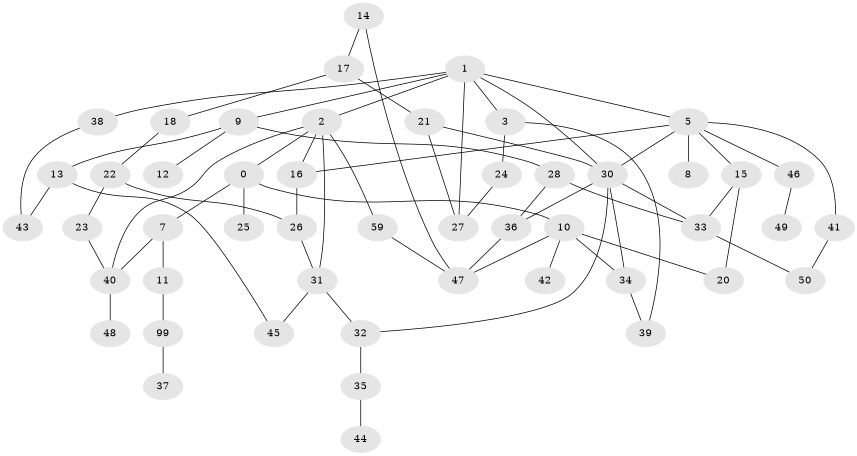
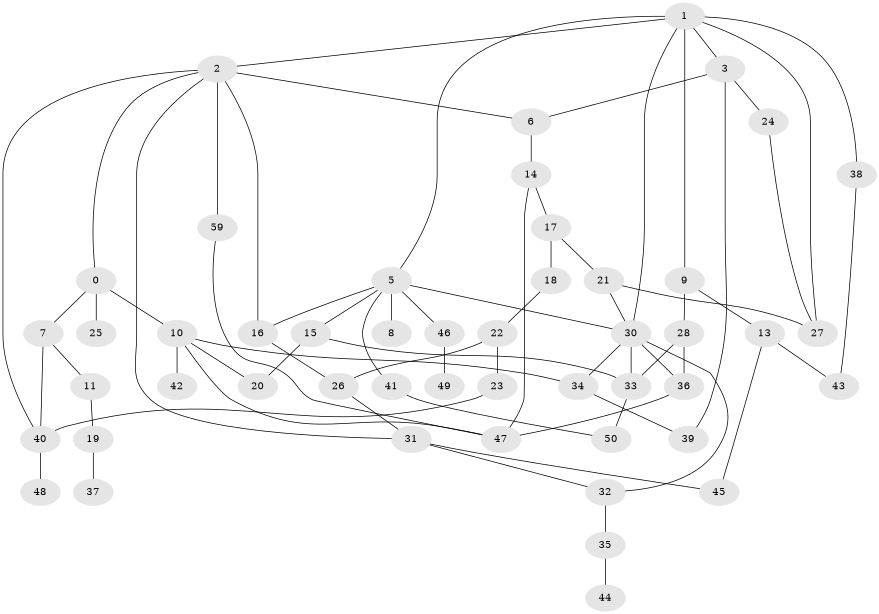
node "6": added
node "12": removed
node "99": label "99" -> "19"
